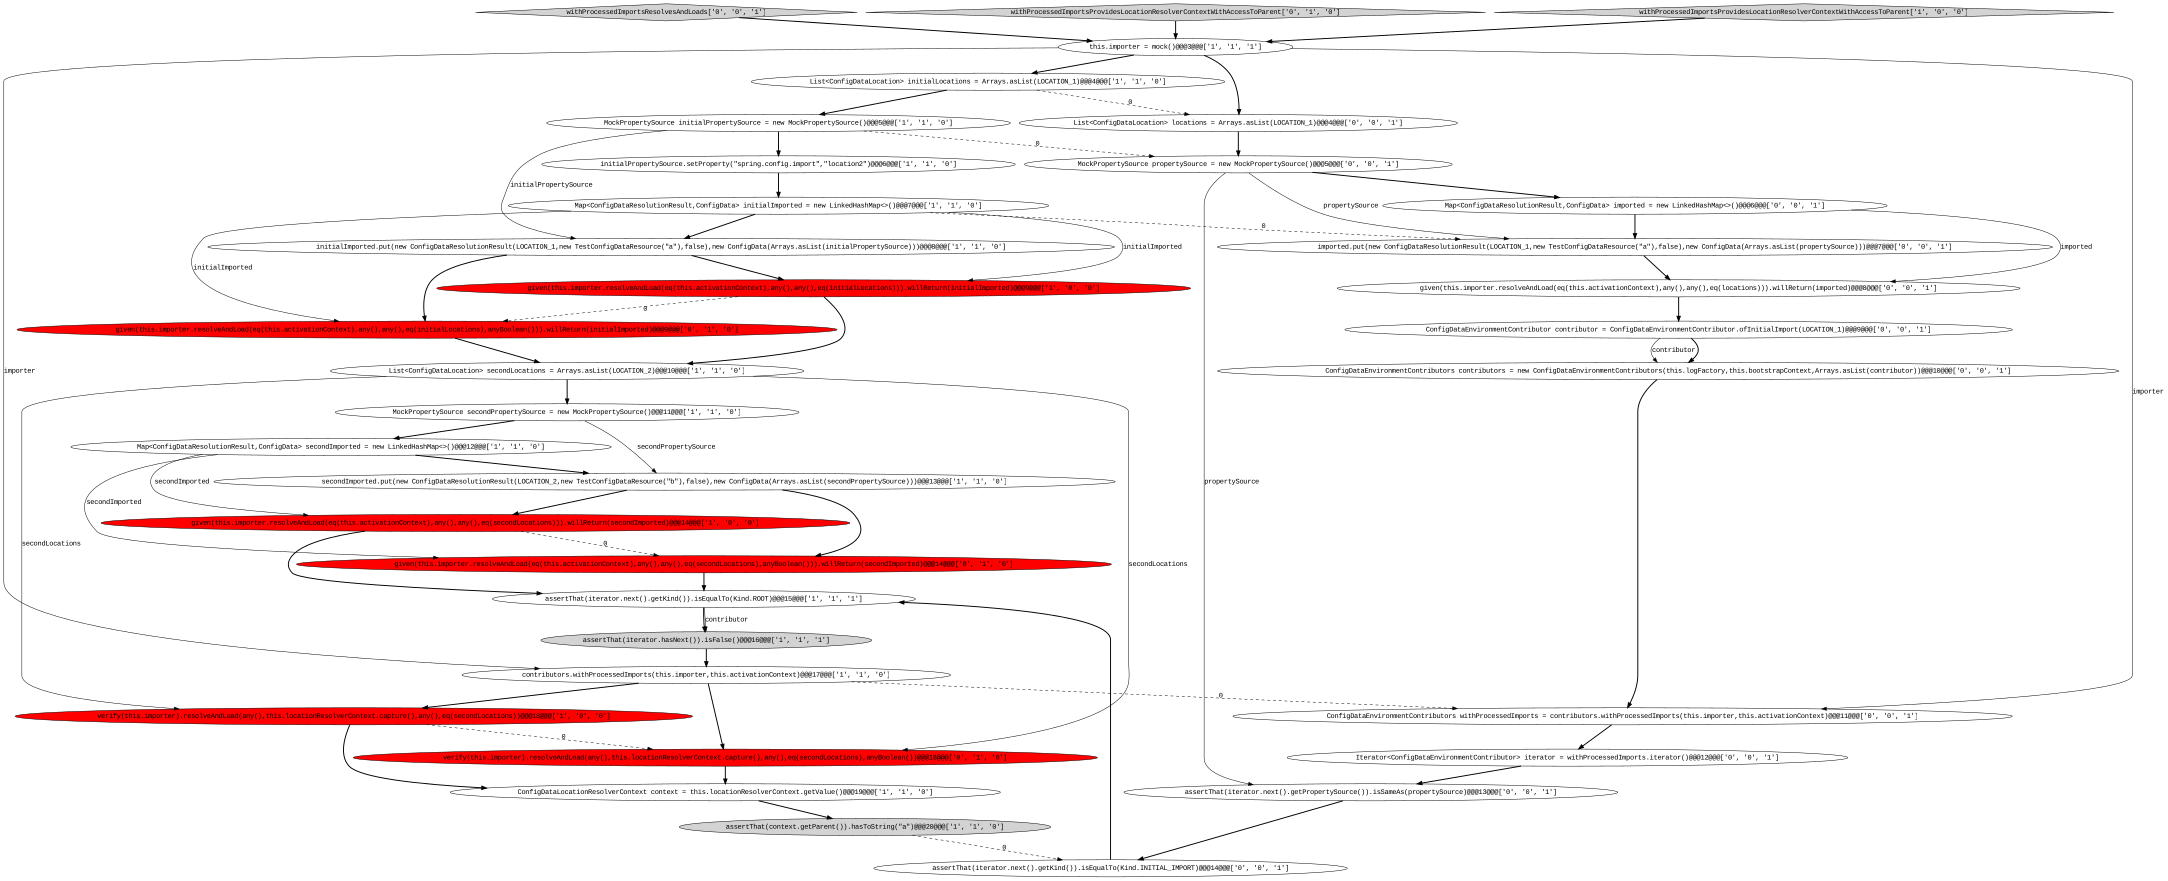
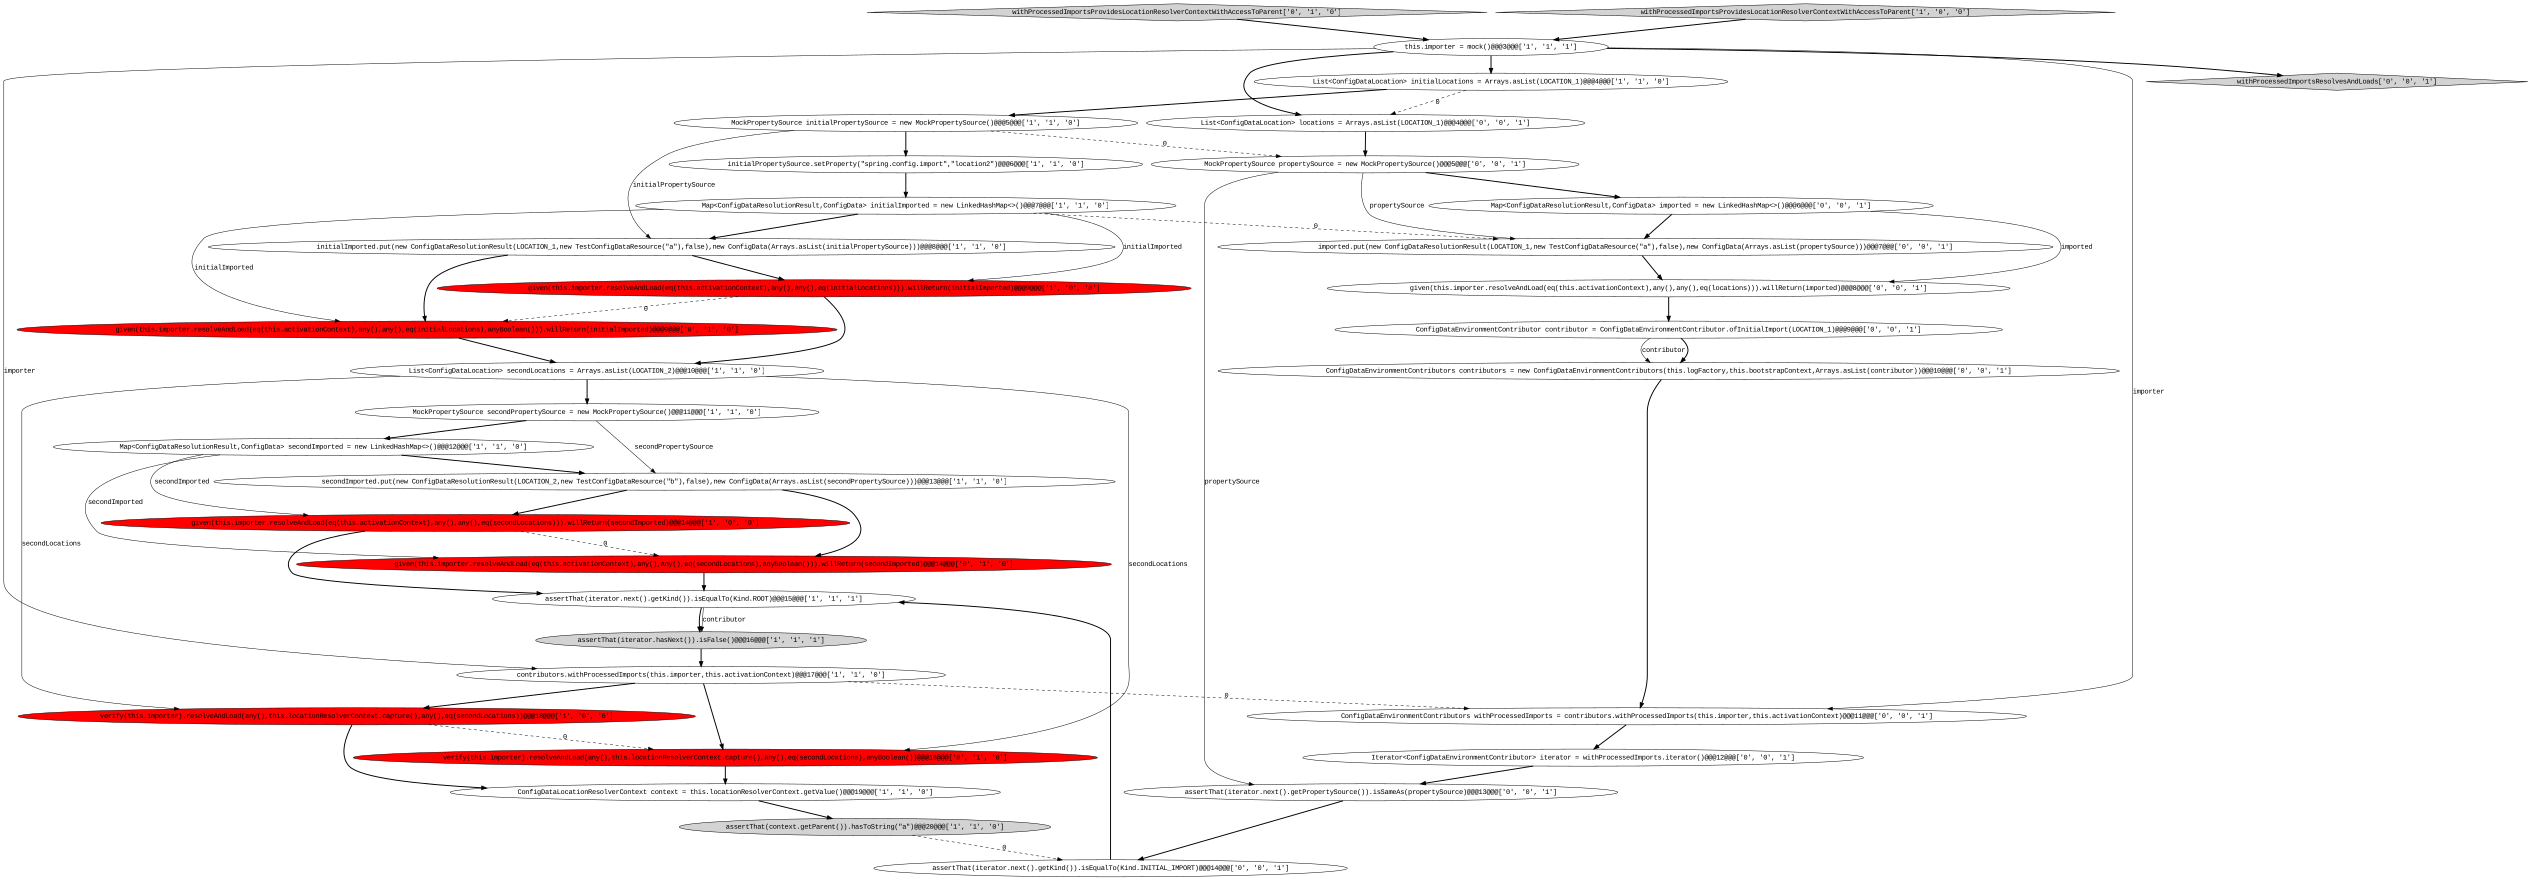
edge "withProcessedImportsResolvesAndLoads['0', '0', '1']" -> "this.importer = mock()@@@3@@@['1', '1', '1']": reversed
